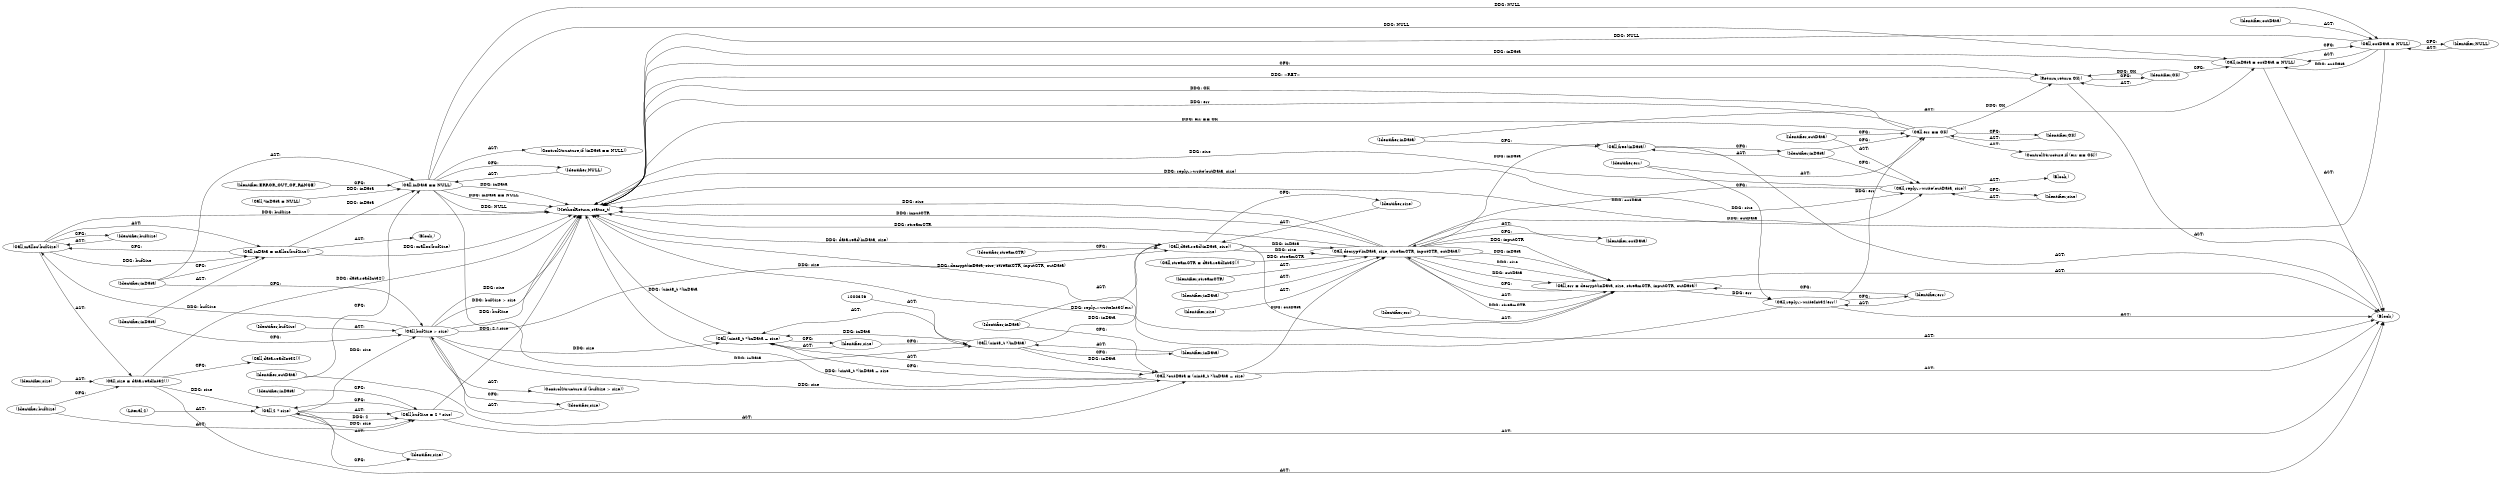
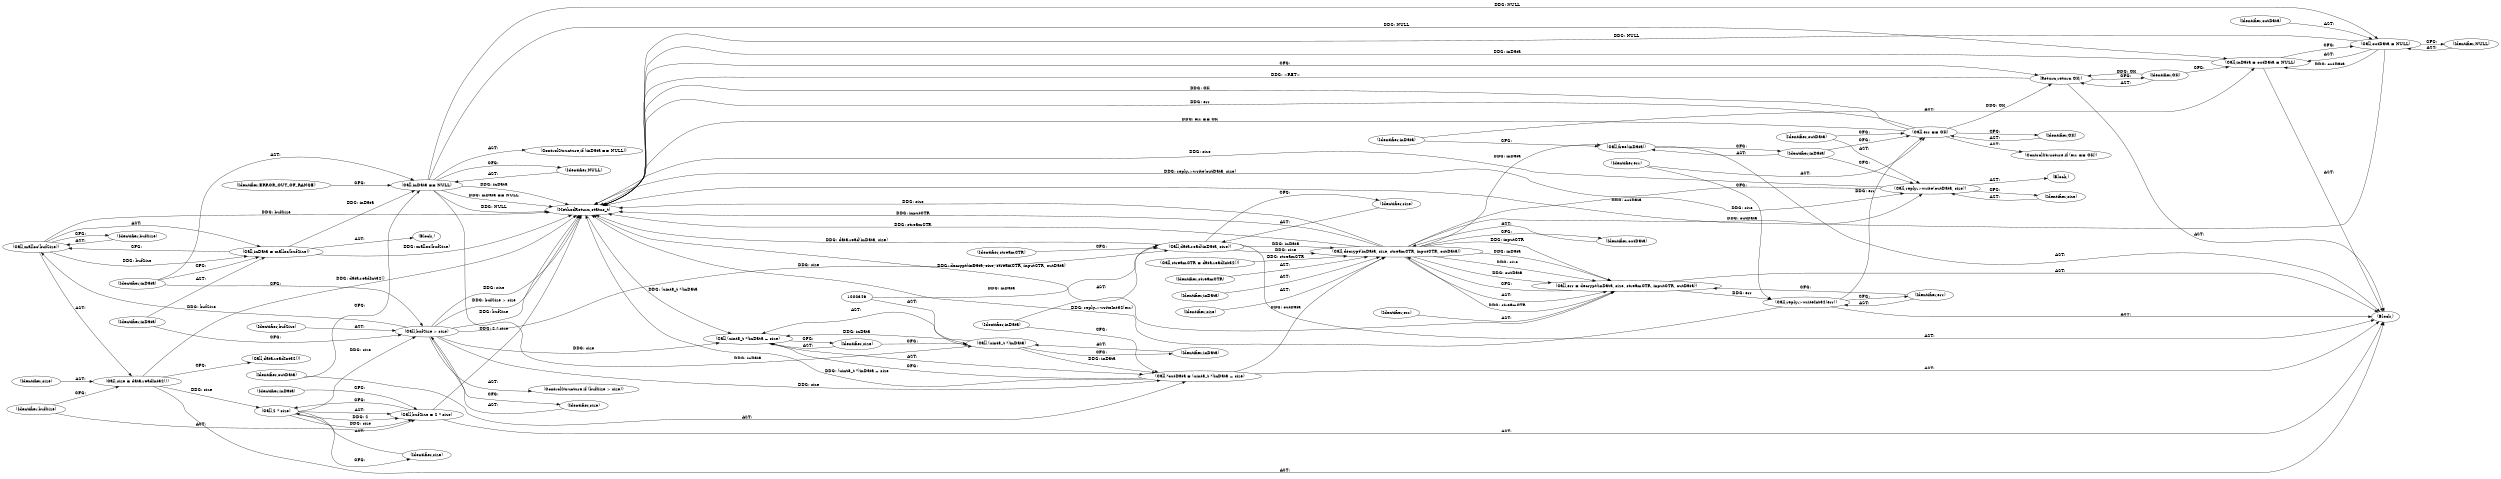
node "(Call,*inData = NULL)": removed
edge "(Call,(uint8_t *)inData)" -> "(Call,data.read(inData, size))": now "1000346" -> "(Call,data.read(inData, size))"
node "(Literal,2)": removed
